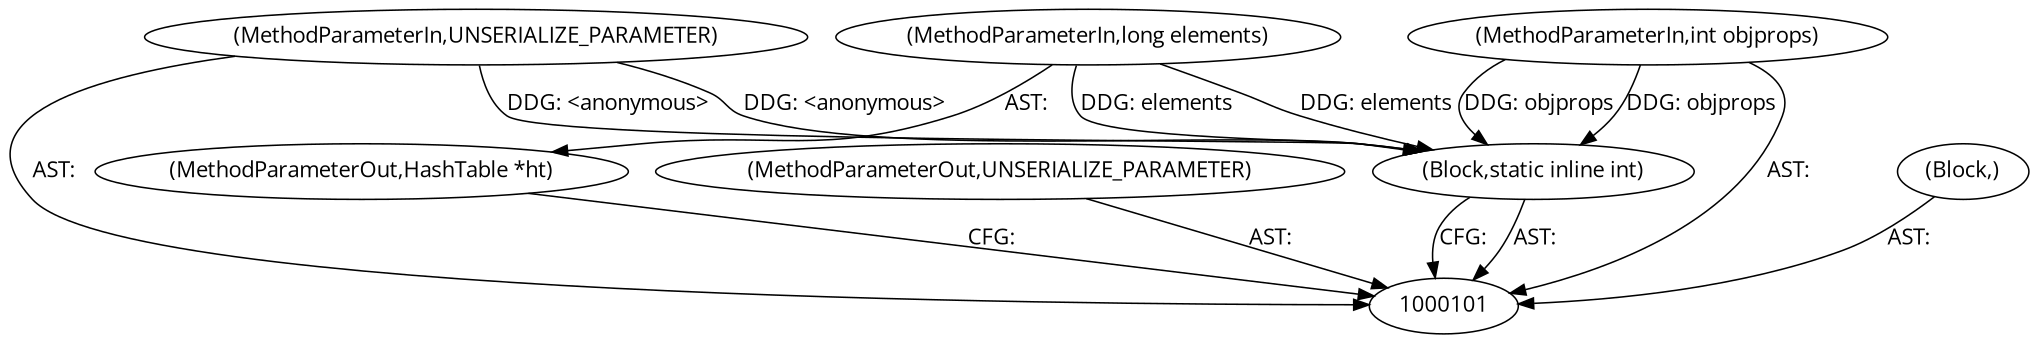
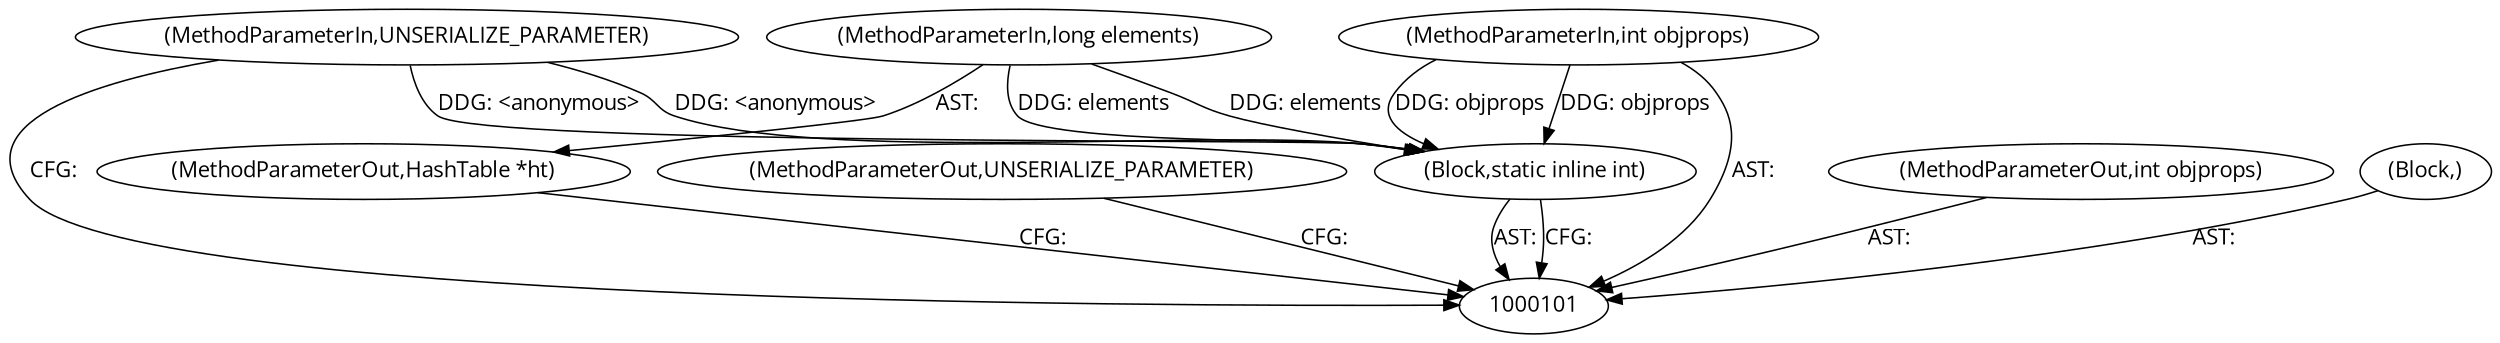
edge "(MethodParameterIn,UNSERIALIZE_PARAMETER)" -> "1000101": label "AST: " -> "CFG: "
node "(MethodParameterOut,int objprops)": added
edge "(MethodParameterOut,UNSERIALIZE_PARAMETER)" -> "1000101": label "AST: " -> "CFG: "
